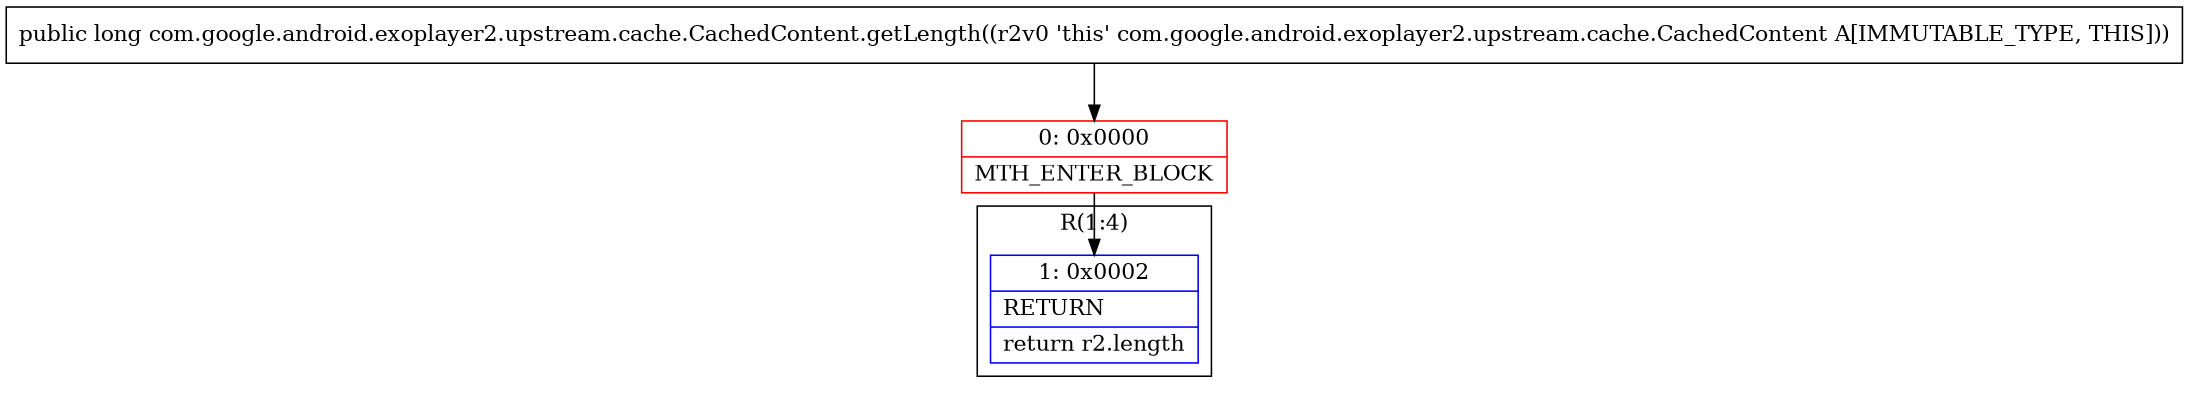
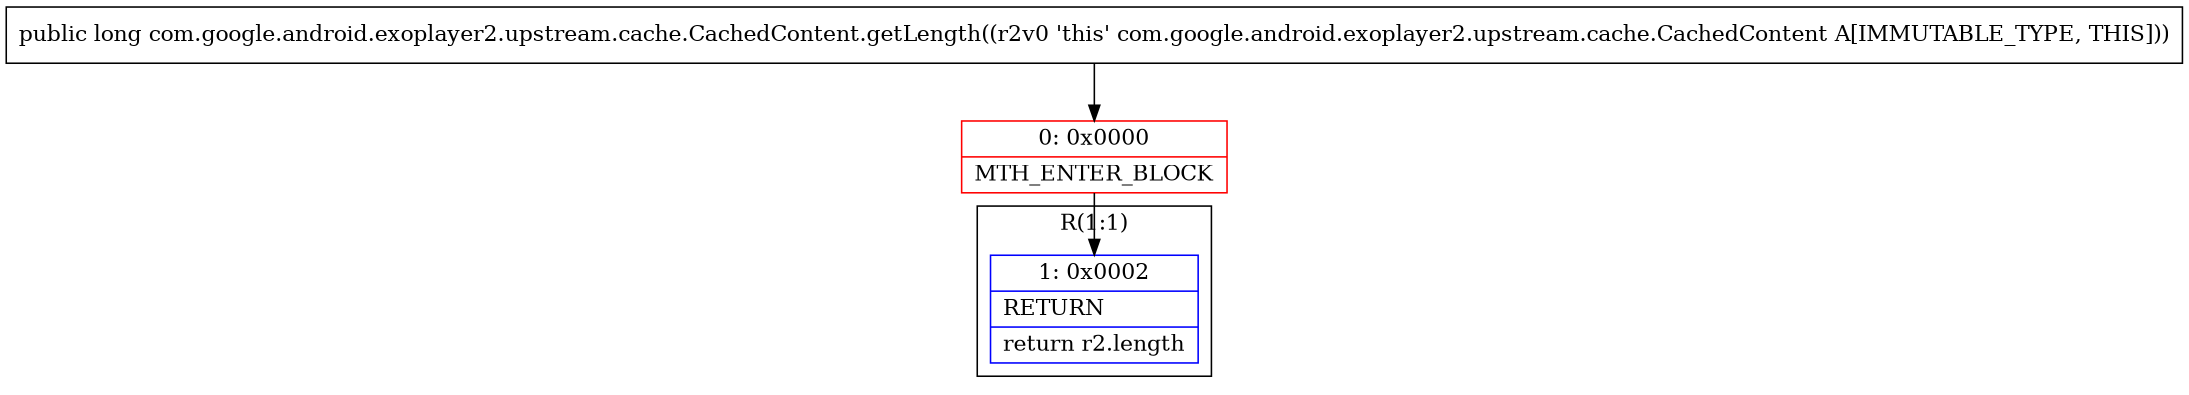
cluster "R(1:4)": label "R(1:4)" -> "R(1:1)"
